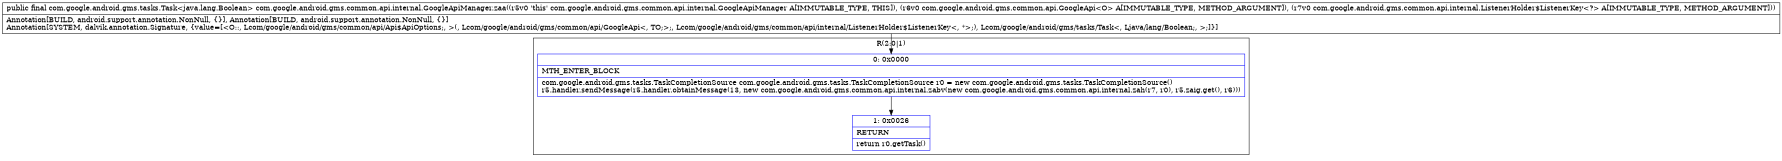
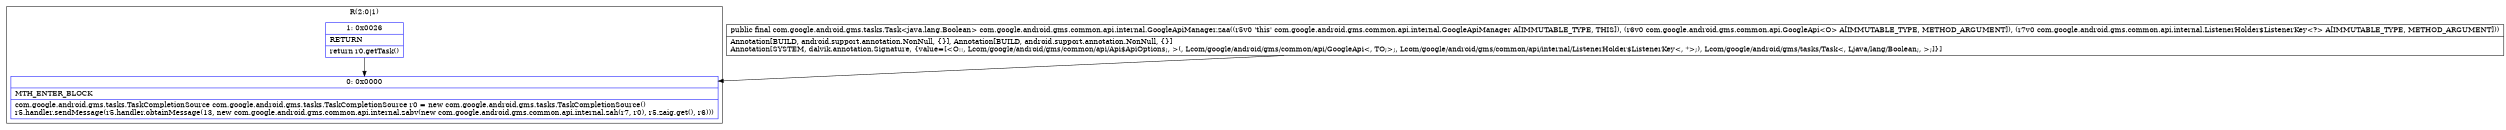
edge "0: 0x0000" -> "1: 0x0026": reversed
